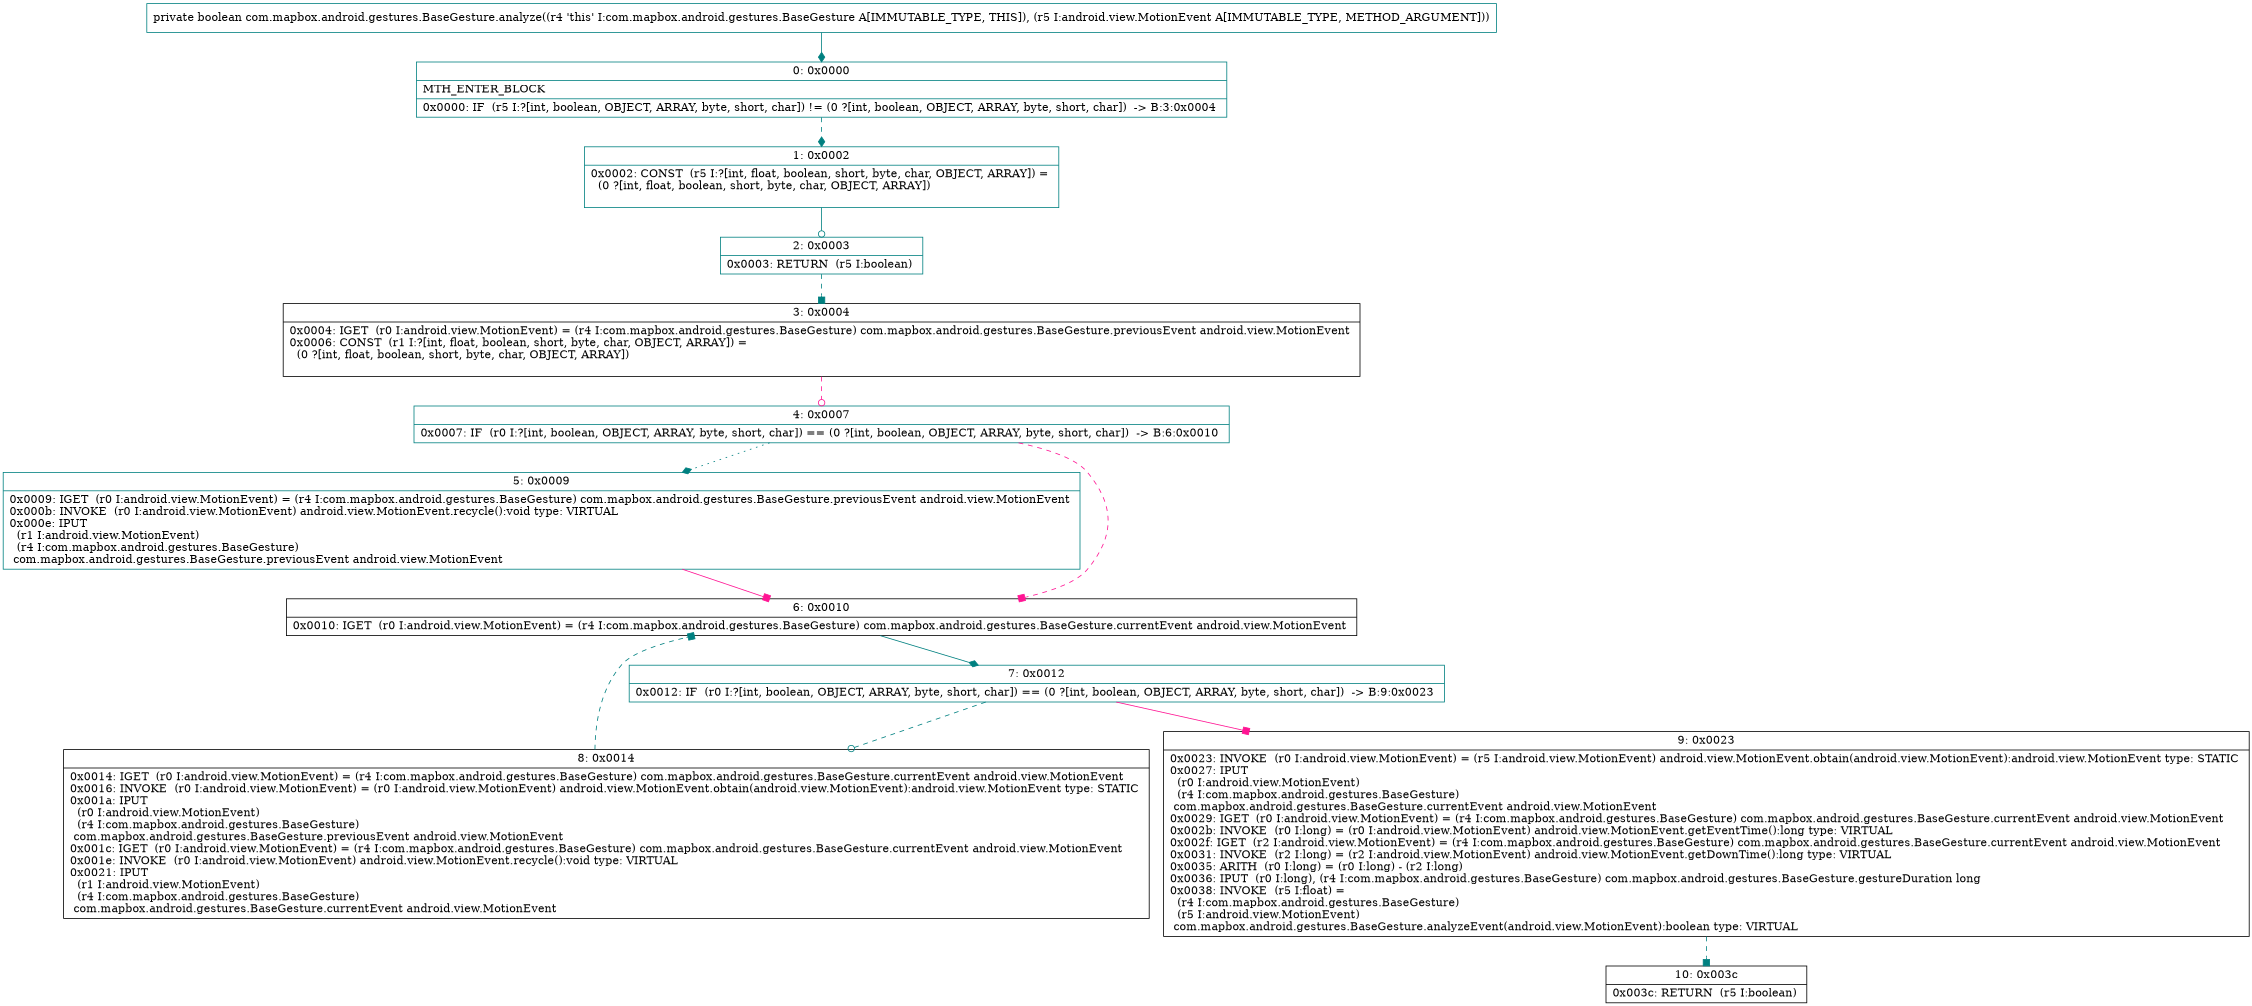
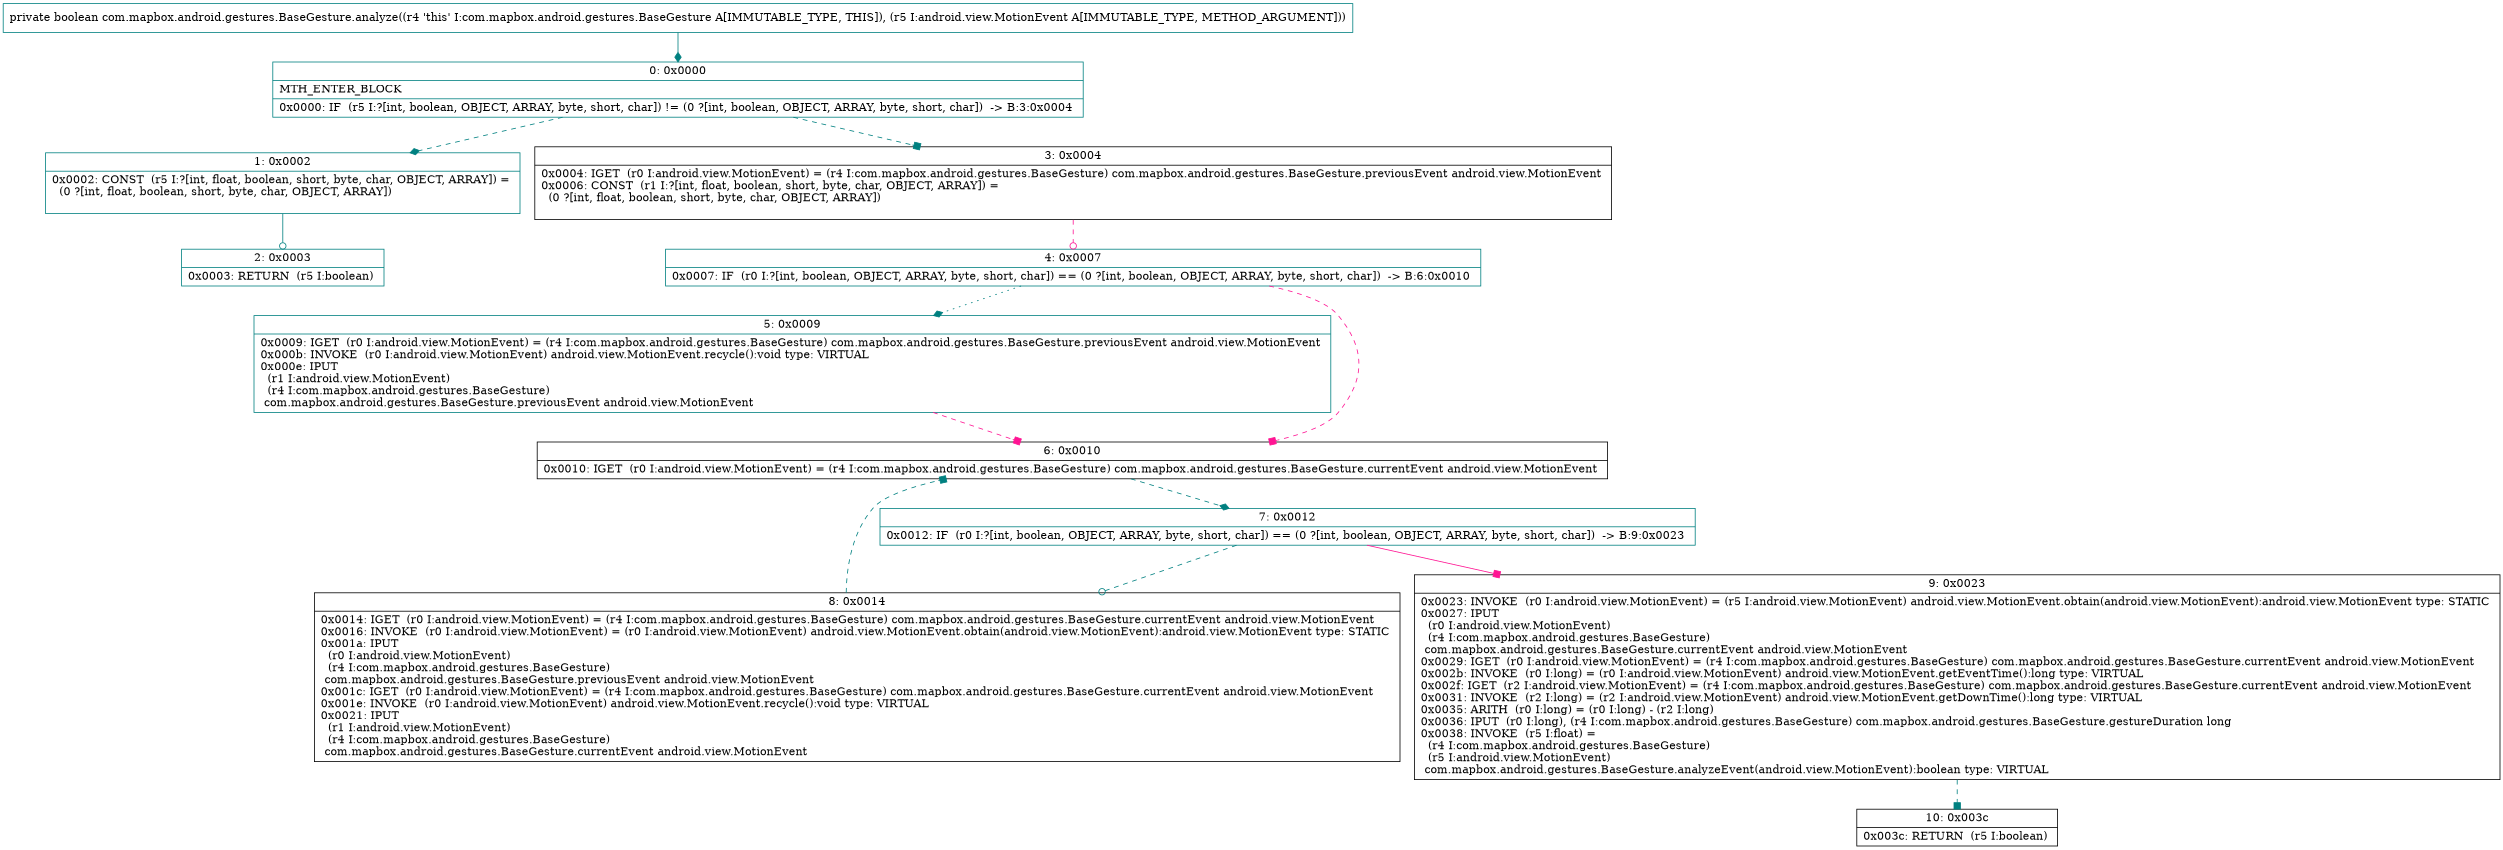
edge "2: 0x0003" -> "3: 0x0004": now "0: 0x0000" -> "3: 0x0004"
edge "5: 0x0009" -> "6: 0x0010": style solid -> dashed
edge "6: 0x0010" -> "7: 0x0012": style solid -> dashed
